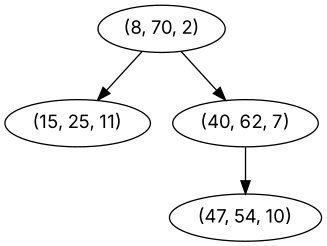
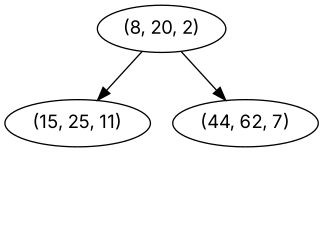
node "(8, 70, 2)": label "(8, 70, 2)" -> "(8, 20, 2)"
node "(40, 62, 7)": label "(40, 62, 7)" -> "(44, 62, 7)"
node "(47, 54, 10)": removed
